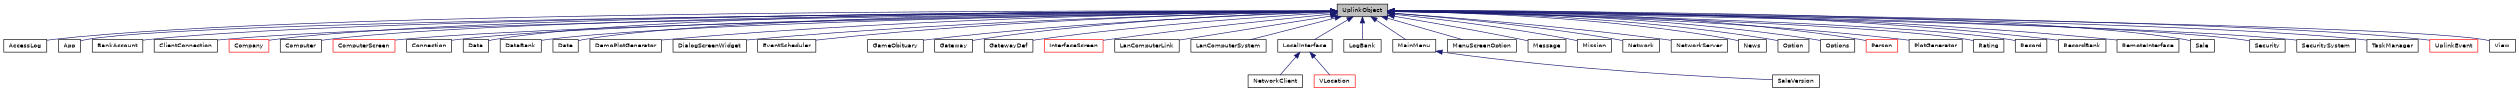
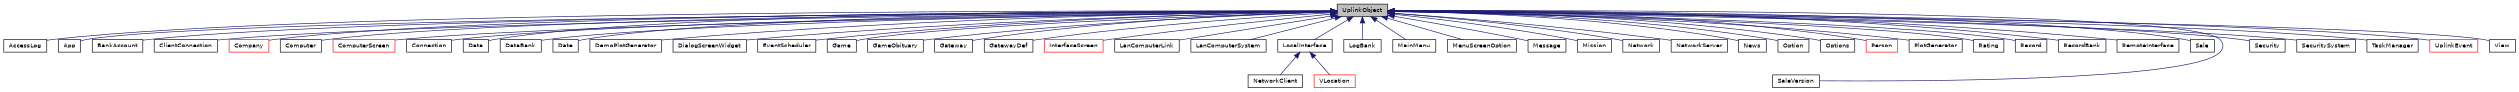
node "Game": added
edge "SaleVersion" -> "MainMenu": now "SaleVersion" -> "UplinkObject"
